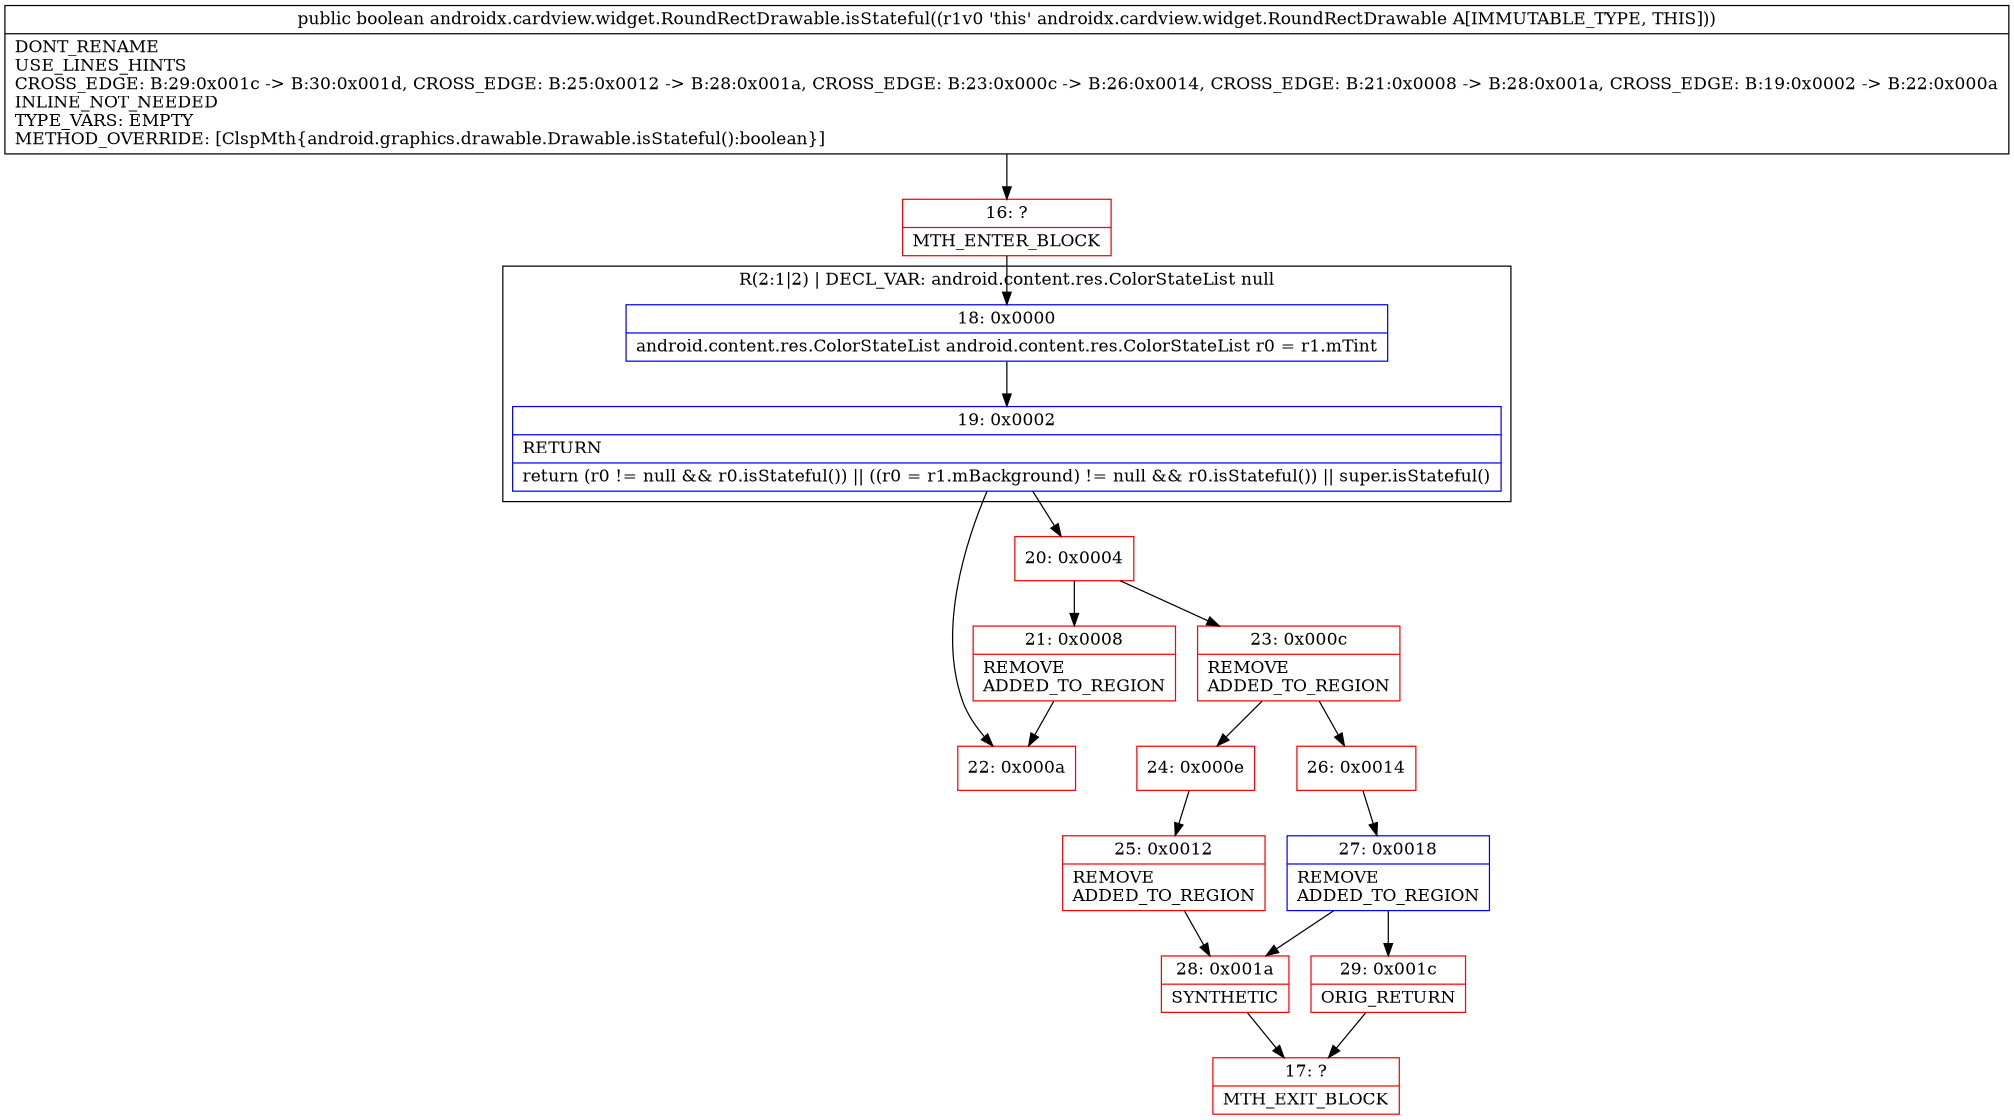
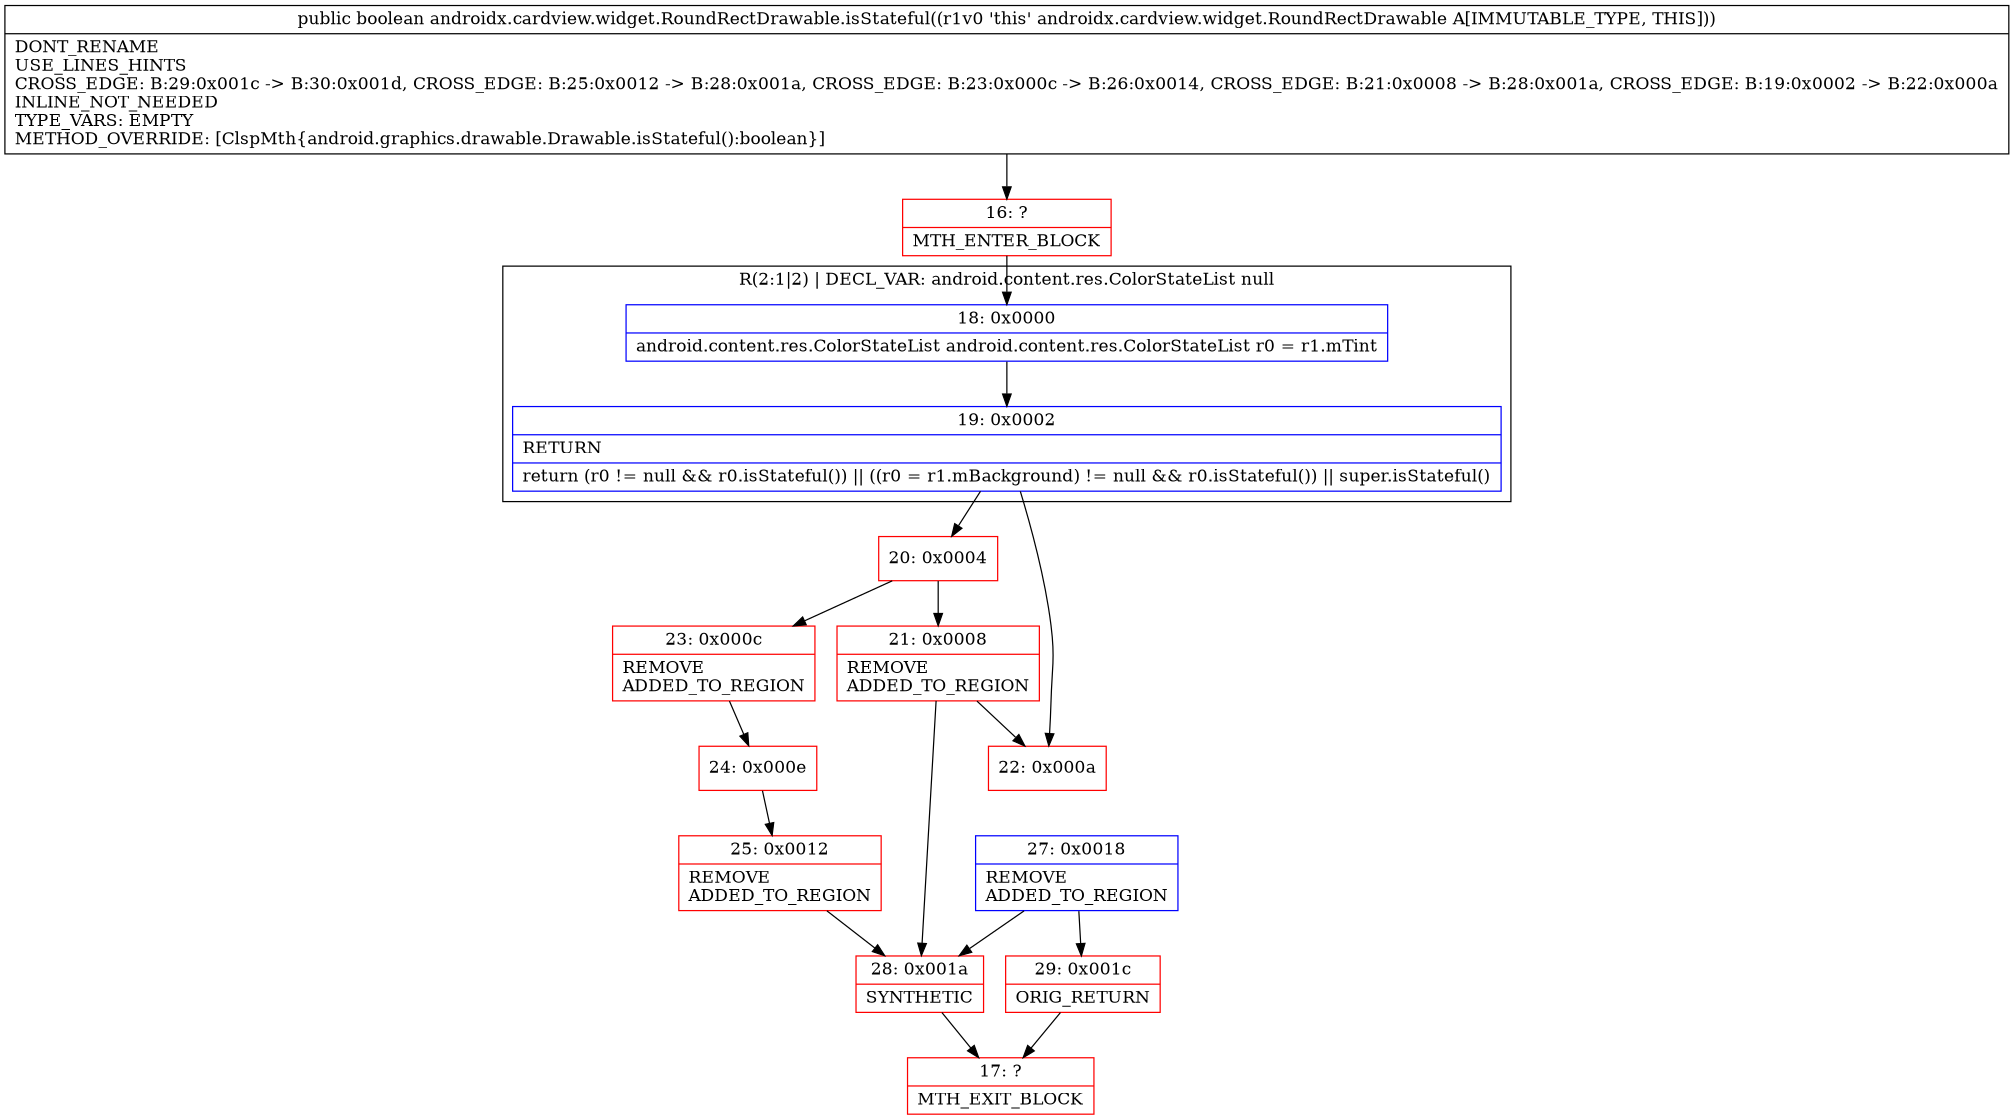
node "26: 0x0014": removed
edge "21: 0x0008" -> "28: 0x001a": added
